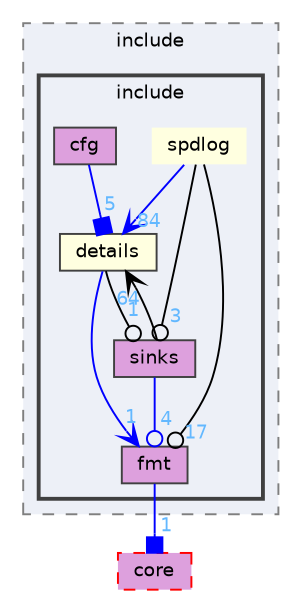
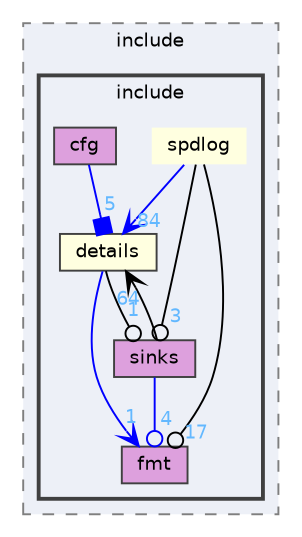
node "core": removed
